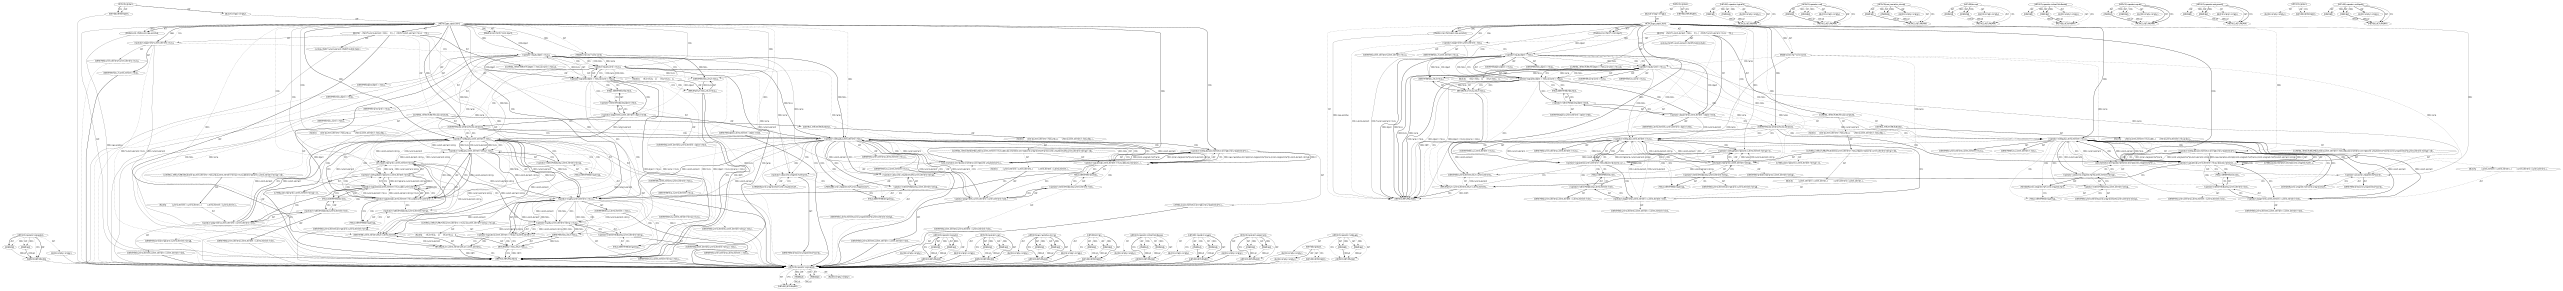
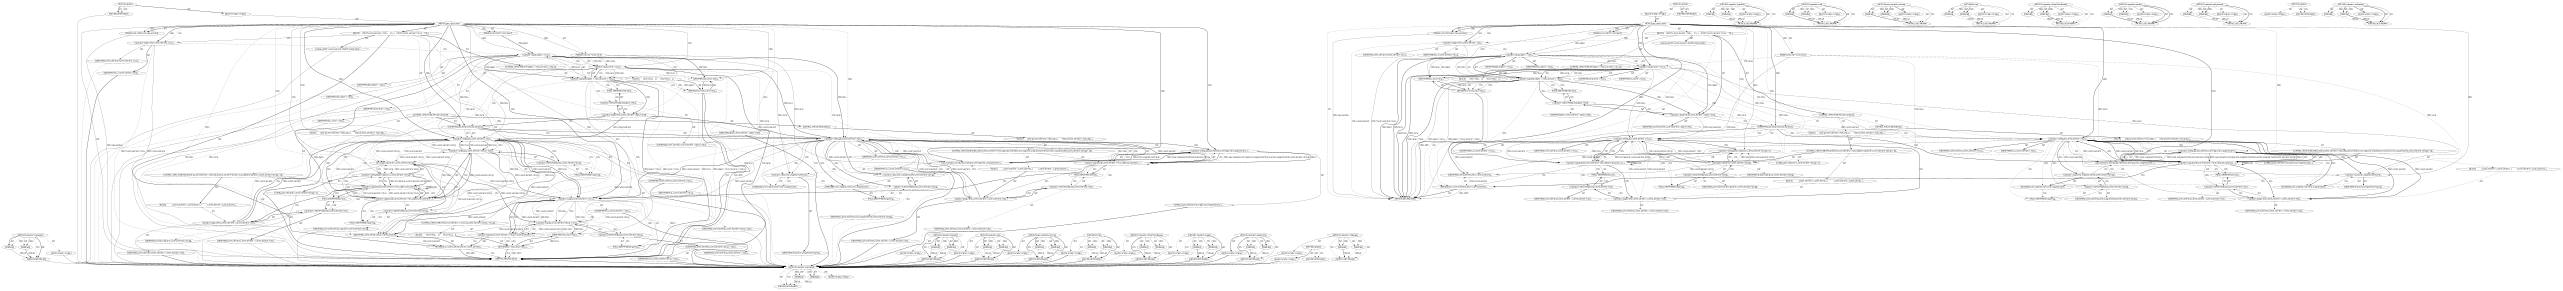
edge "(<operator>.equals,current_element == NULL)" -> "(IDENTIFIER,NULL,current_element == NULL)": style bold -> dashed
node "(IDENTIFIER,NULL,current_element->string != NULL)": removed
edge "(<operator>.equals,current_element->string == NULL)" -> "(IDENTIFIER,NULL,current_element->string == NULL)": now "(IDENTIFIER,current_element,current_element->string == NULL)" -> "(IDENTIFIER,NULL,current_element->string == NULL)"
